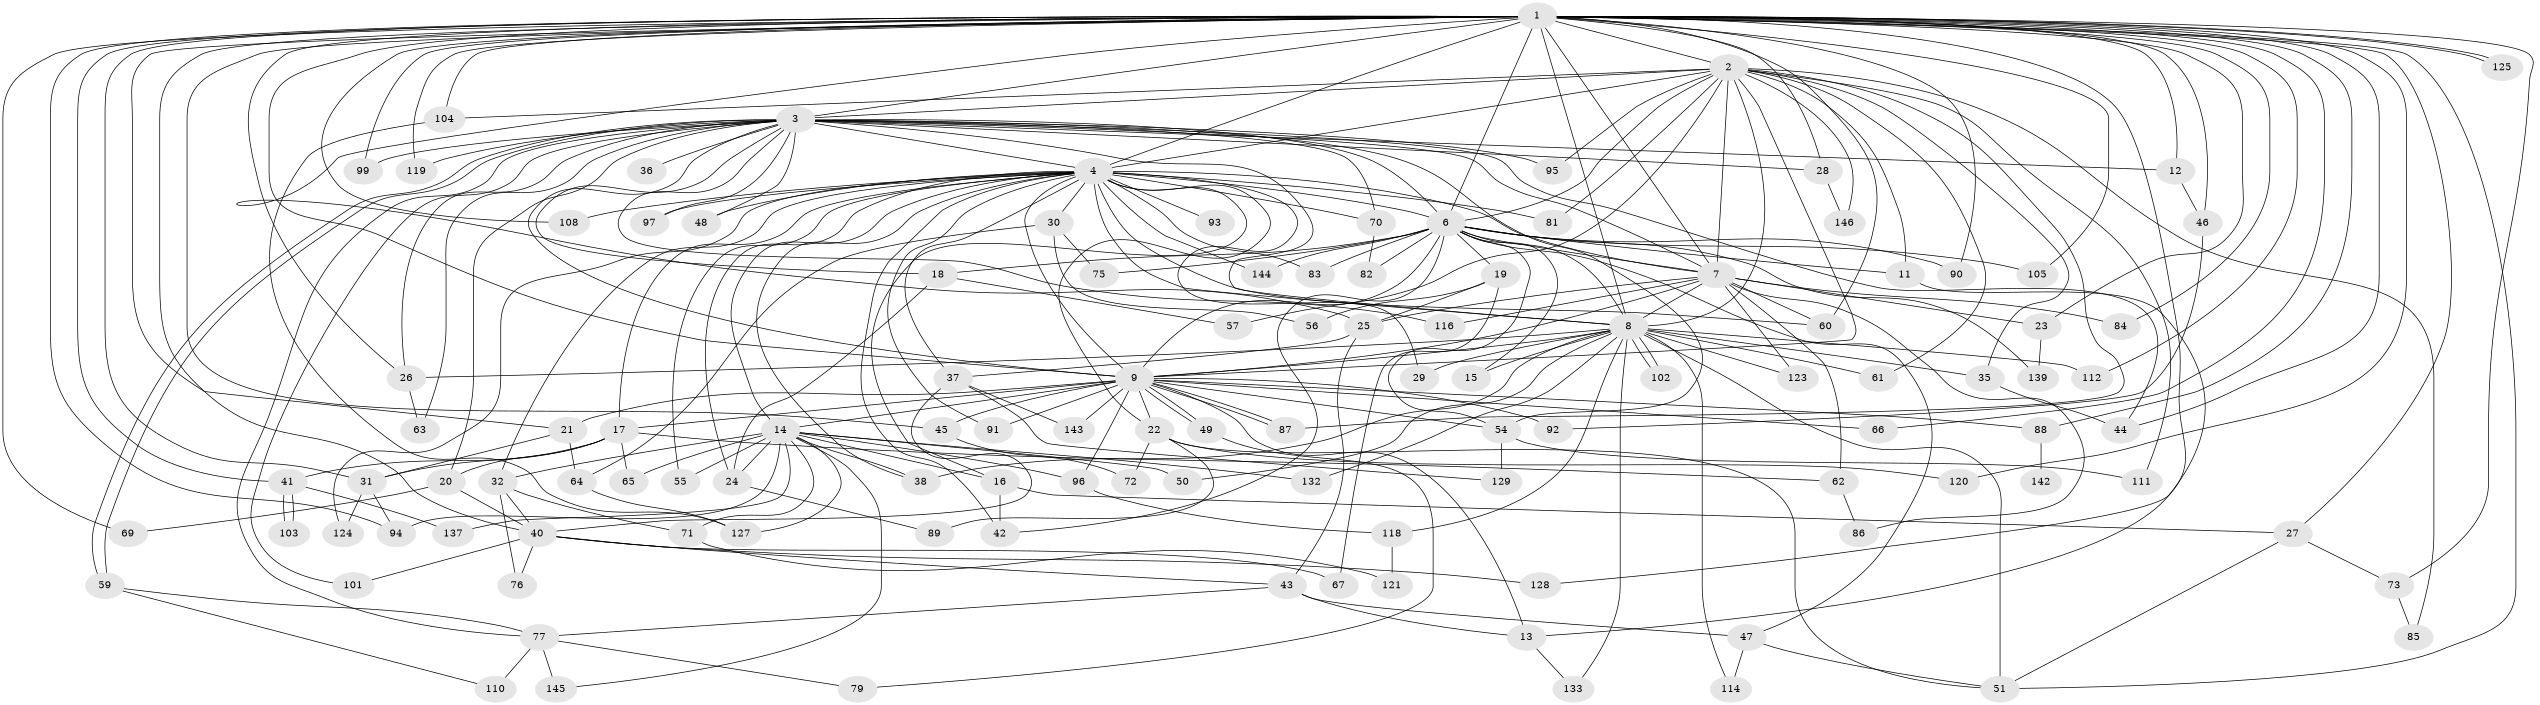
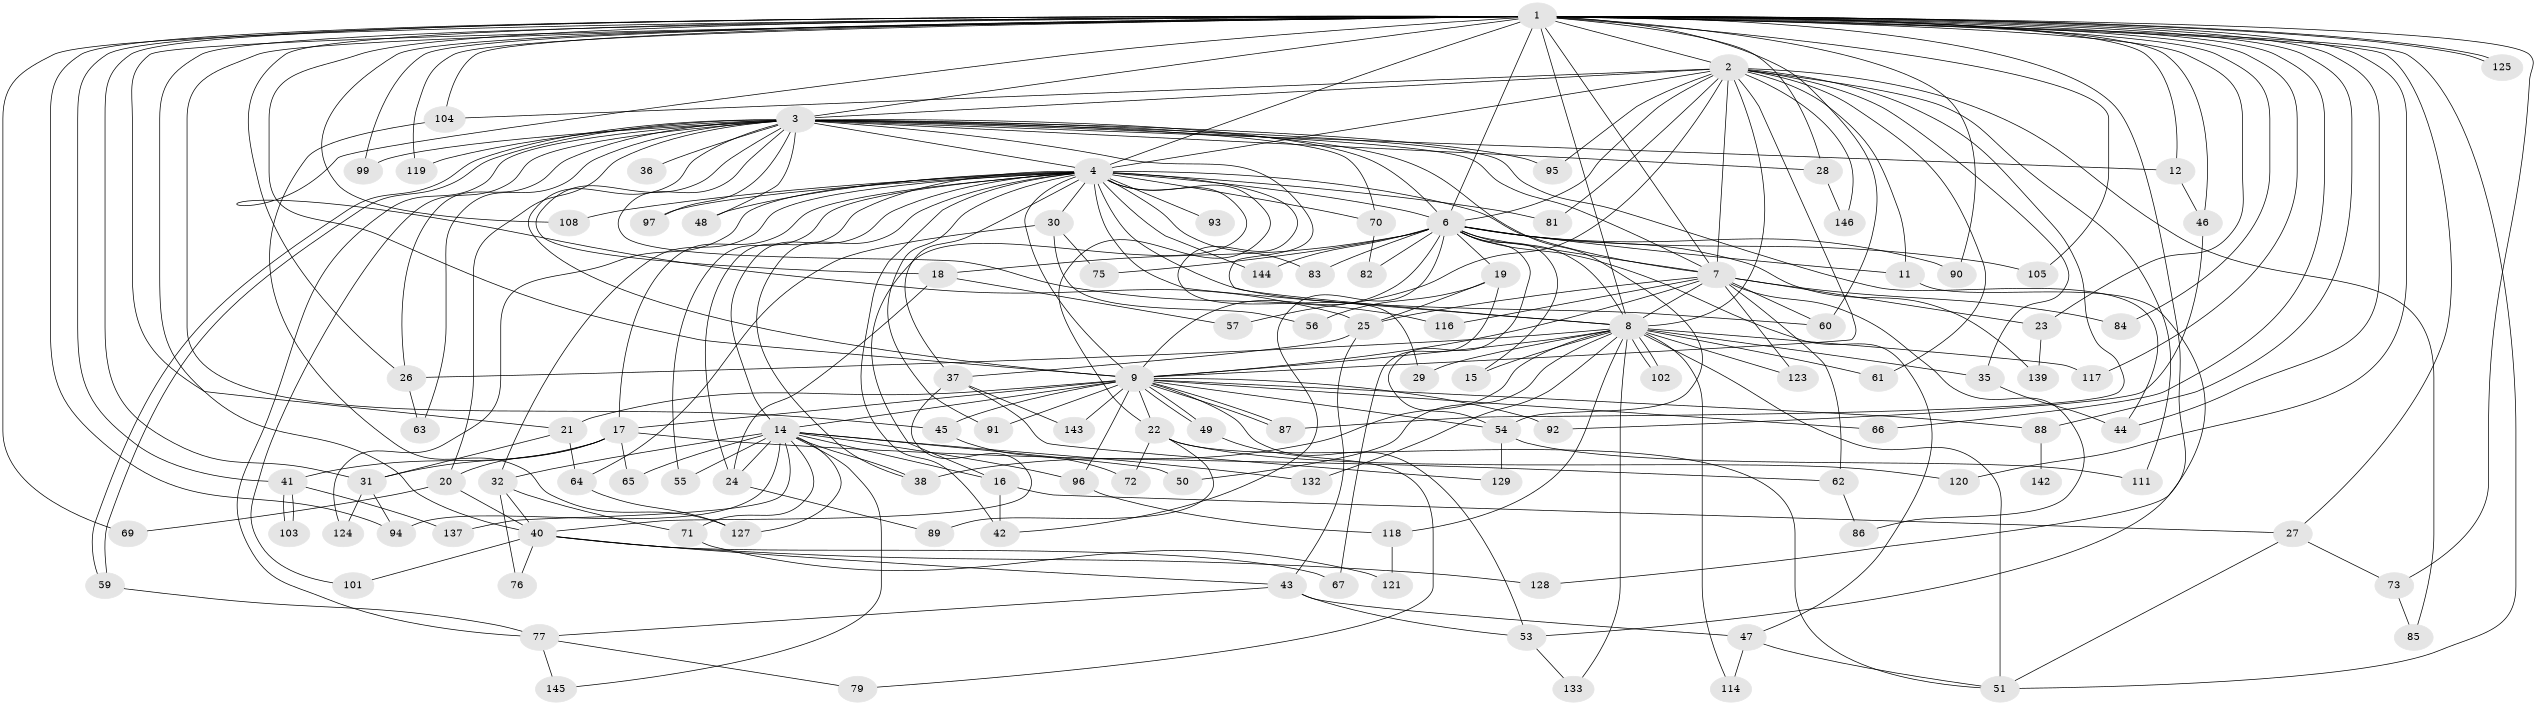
node "112": label "112" -> "117"
node "13": label "13" -> "53"
node "110": removed
